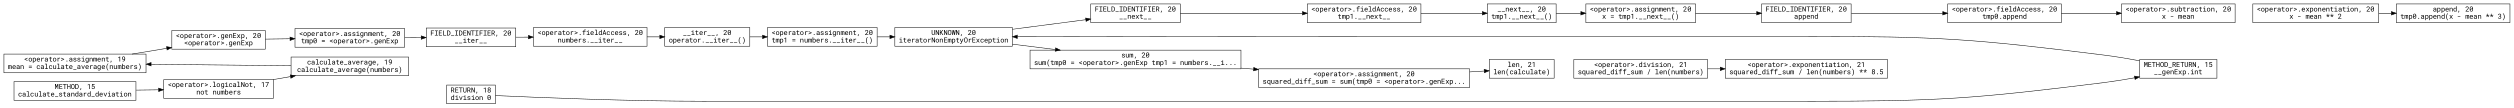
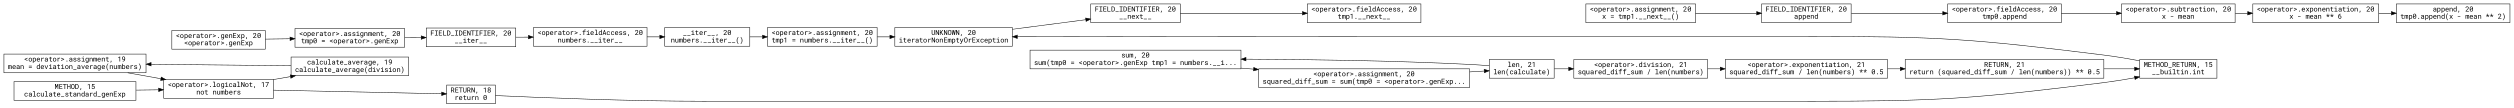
node "__next__, 20": removed
edge "<operator>.subtraction, 20" -> "<operator>.exponentiation, 20": added
node "<operator>.exponentiation, 20": text "x - mean ** 2" -> "x - mean ** 6"
node "append, 20": text "tmp0.append(x - mean ** 3)" -> "tmp0.append(x - mean ** 2)"
node "__iter__, 20": text "operator.__iter__()" -> "numbers.__iter__()"
edge "UNKNOWN, 20" -> "sum, 20": now "len, 21" -> "sum, 20"
edge "<operator>.assignment, 19" -> "<operator>.genExp, 20": now "<operator>.assignment, 19" -> "<operator>.logicalNot, 17"
node "<operator>.assignment, 19": text "mean = calculate_average(numbers)" -> "mean = deviation_average(numbers)"
edge "len, 21" -> "<operator>.division, 21": added
node "RETURN, 21": added
node "calculate_average, 19": text "calculate_average(numbers)" -> "calculate_average(division)"
node "<operator>.exponentiation, 21": text "squared_diff_sum / len(numbers) ** 8.5" -> "squared_diff_sum / len(numbers) ** 0.5"
node "METHOD_RETURN, 15": text "__genExp.int" -> "__builtin.int"
edge "<operator>.logicalNot, 17" -> "RETURN, 18": added
node "METHOD, 15": text "calculate_standard_deviation" -> "calculate_standard_genExp"
node "RETURN, 18": text "division 0" -> "return 0"
